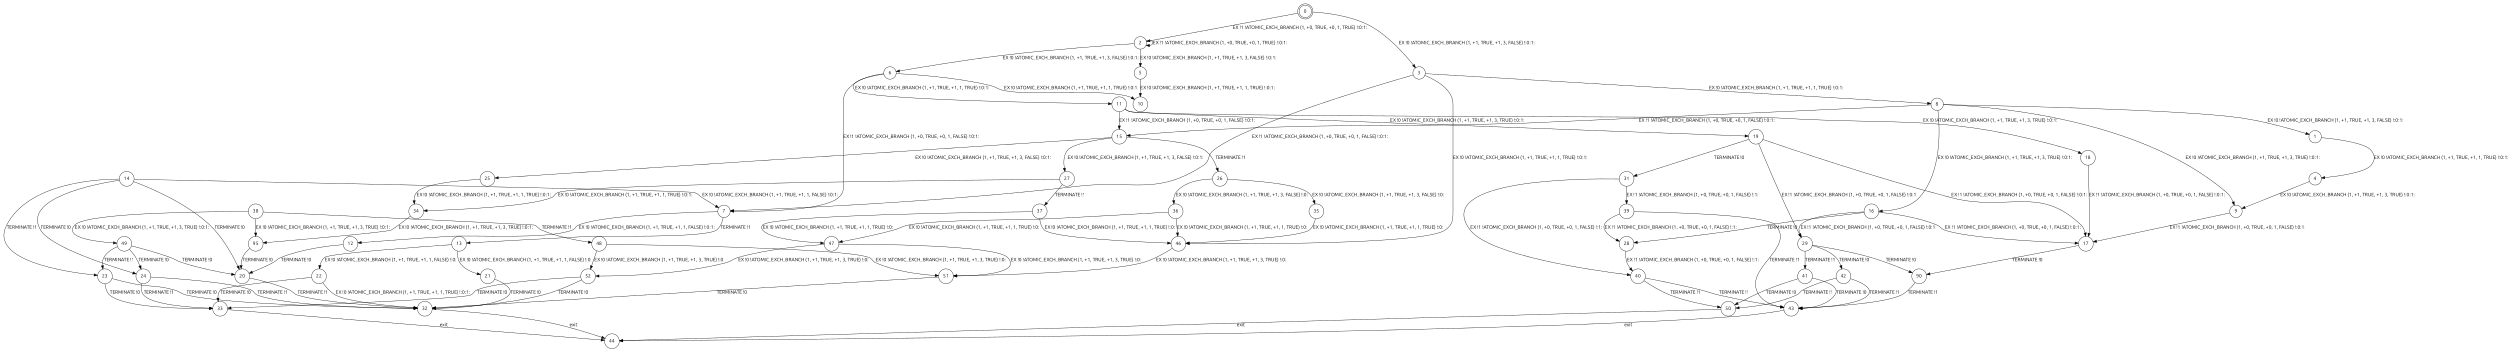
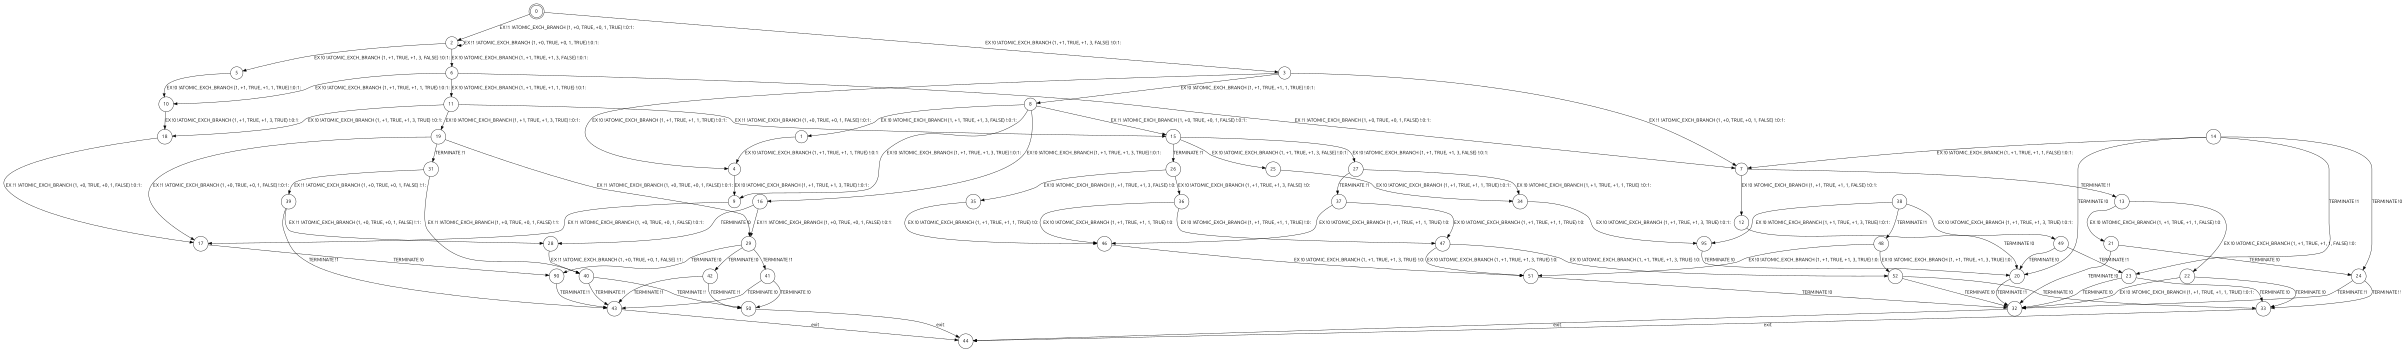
edge "10" -> "18": added, label "EX !0 !ATOMIC_EXCH_BRANCH (1, +1, TRUE, +1, 3, TRUE) !:0:1:"
edge "19" -> "31": label "TERMINATE !0" -> "TERMINATE !1"
edge "16" -> "17": removed, label "EX !1 !ATOMIC_EXCH_BRANCH (1, +0, TRUE, +0, 1, FALSE) !:0:1:"
edge "3" -> "46": now "3" -> "4"
edge "49" -> "24": now "21" -> "24"
